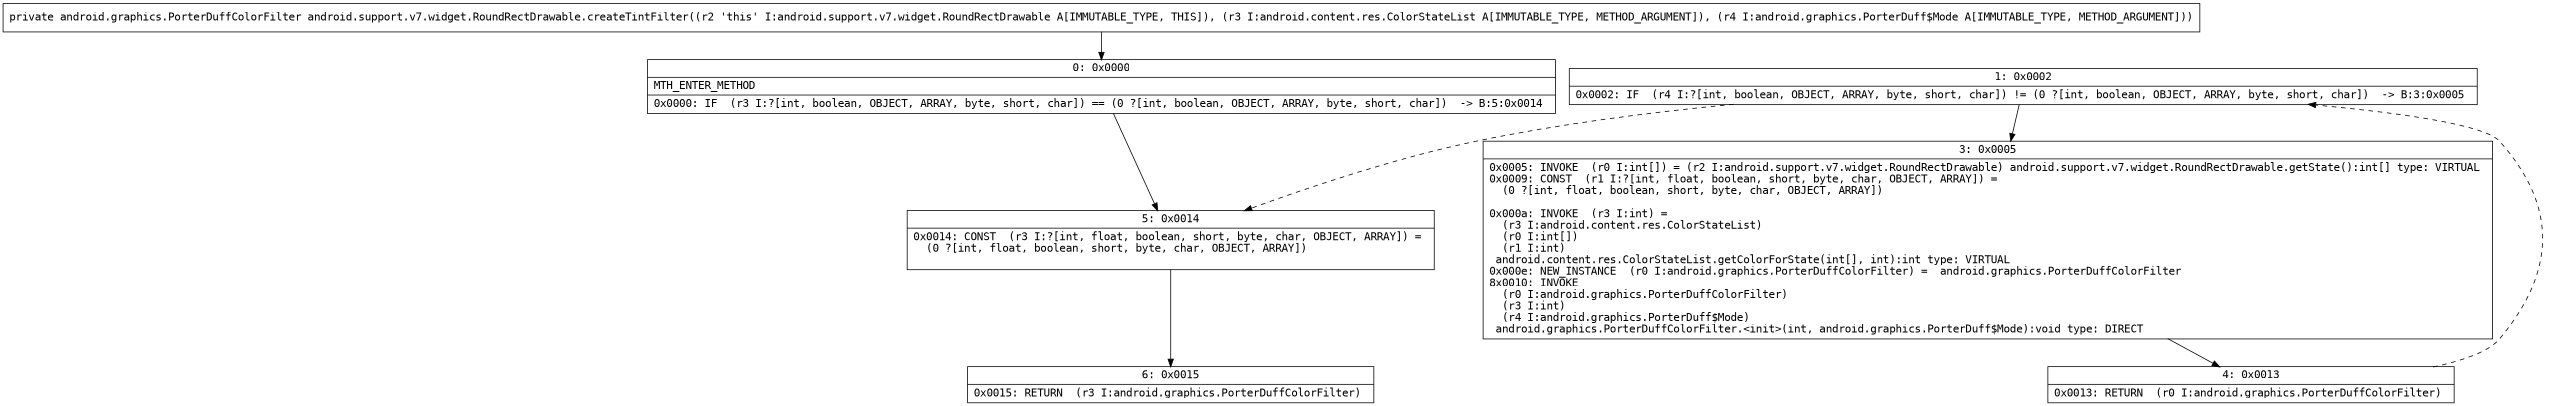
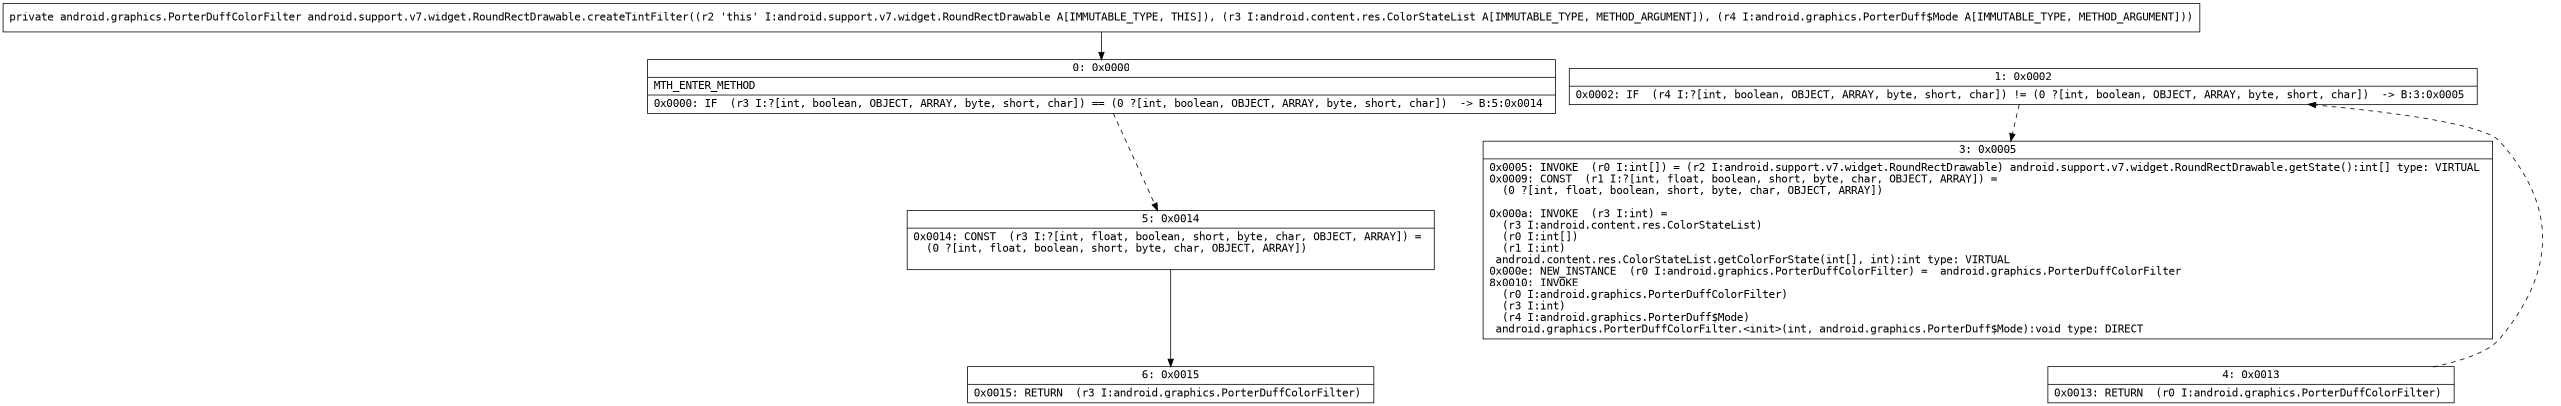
edge "1: 0x0002" -> "3: 0x0005": style solid -> dashed
edge "1: 0x0002" -> "5: 0x0014": removed
edge "0: 0x0000" -> "5: 0x0014": style solid -> dashed
edge "3: 0x0005" -> "4: 0x0013": removed
